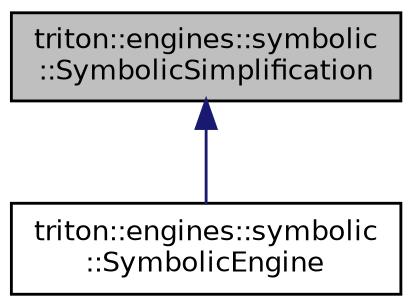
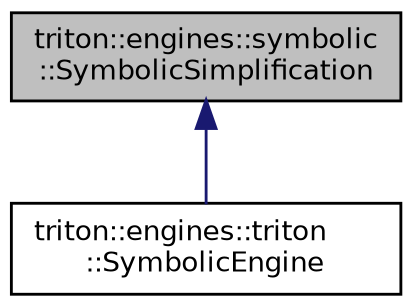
node "triton::engines::symbolic ::SymbolicEngine": label "triton::engines::symbolic ::SymbolicEngine" -> "triton::engines::triton ::SymbolicEngine"
